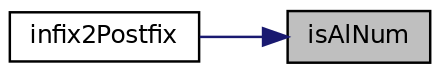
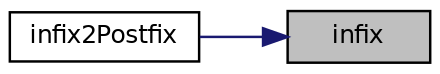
node "isAlNum": label "isAlNum" -> "infix"
